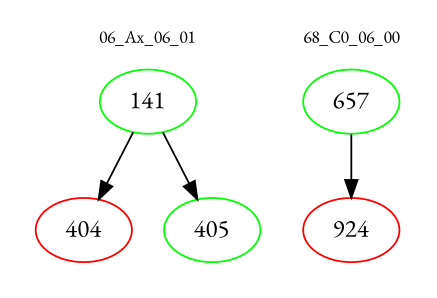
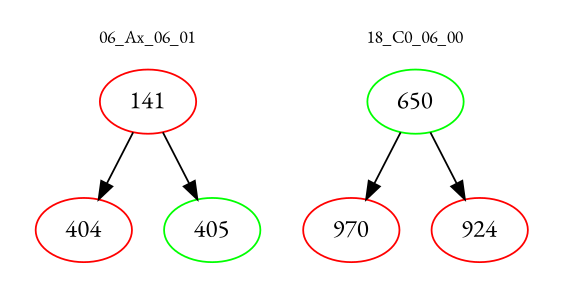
cluster "68_C0_06_00": label "68_C0_06_00" -> "18_C0_06_00"
node "141": color green -> red
node "657": label "657" -> "650"
node "970": added
